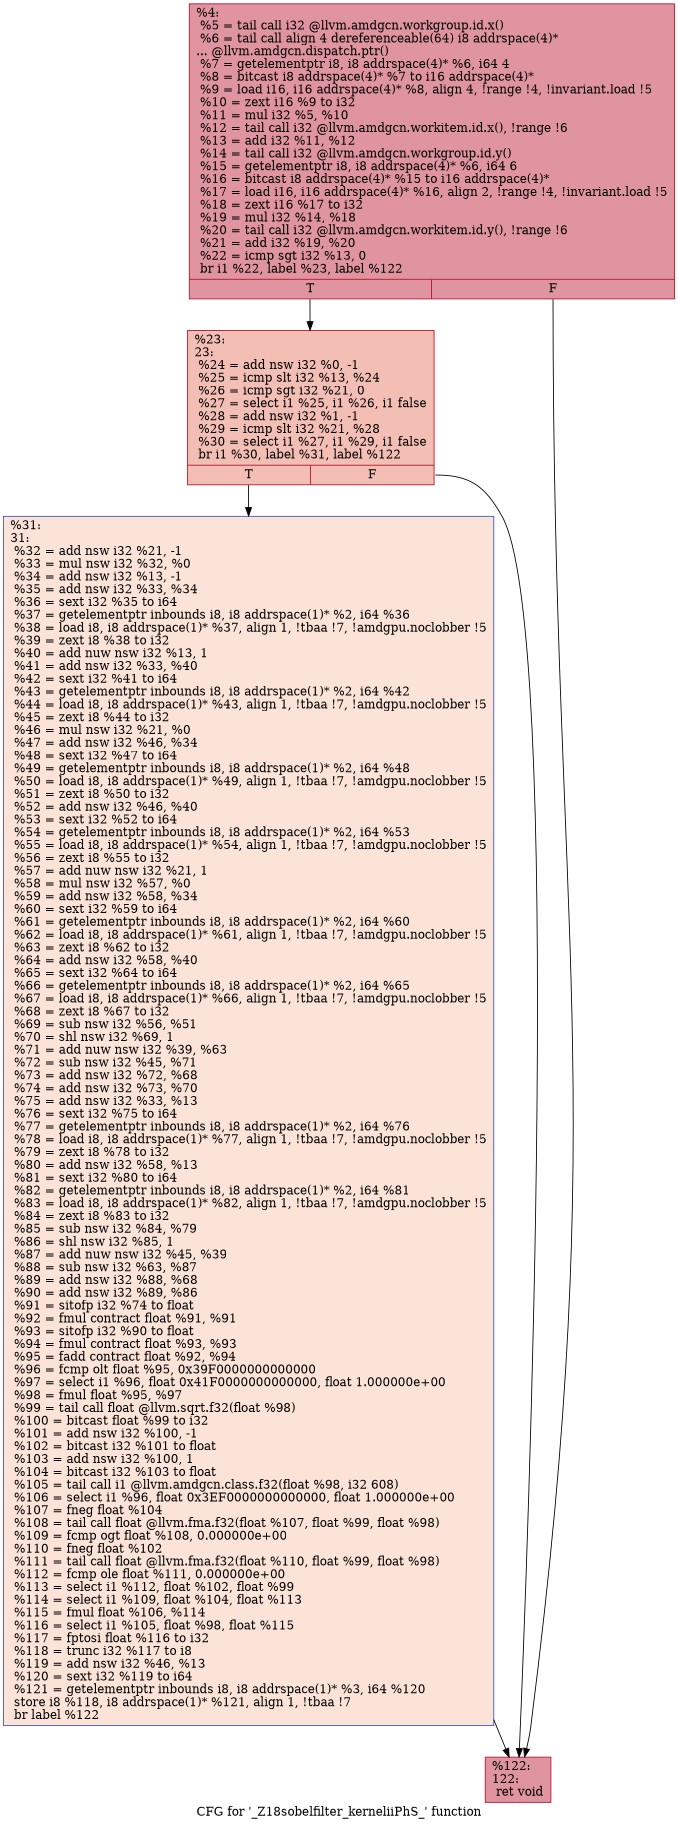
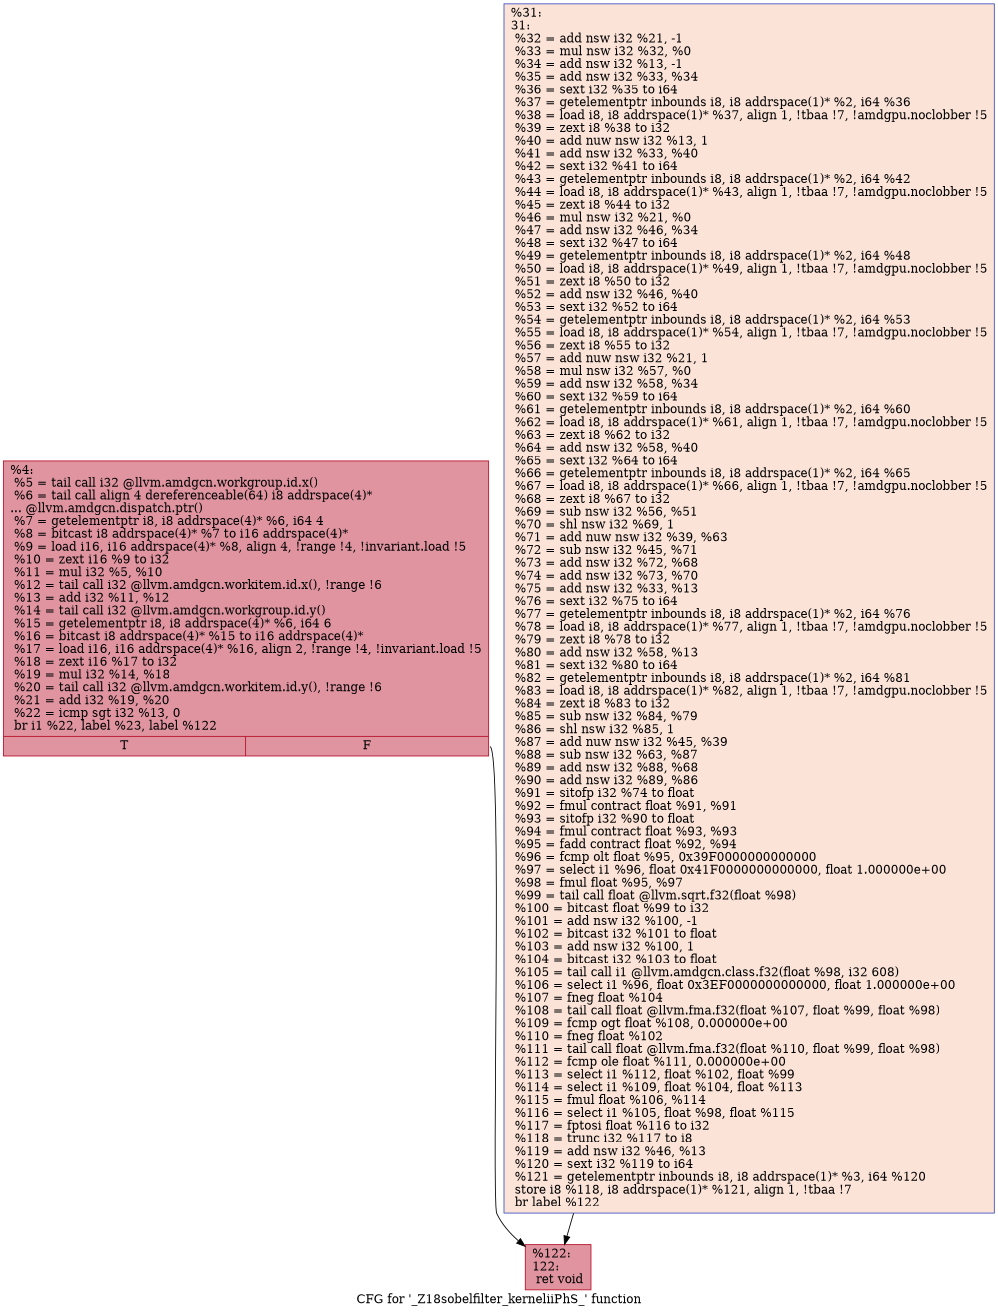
node "%23:": removed
